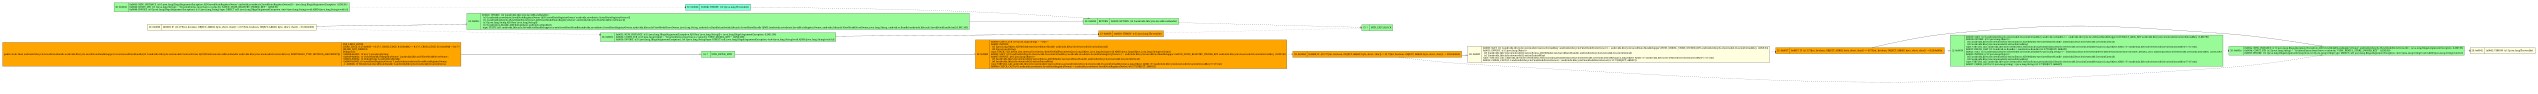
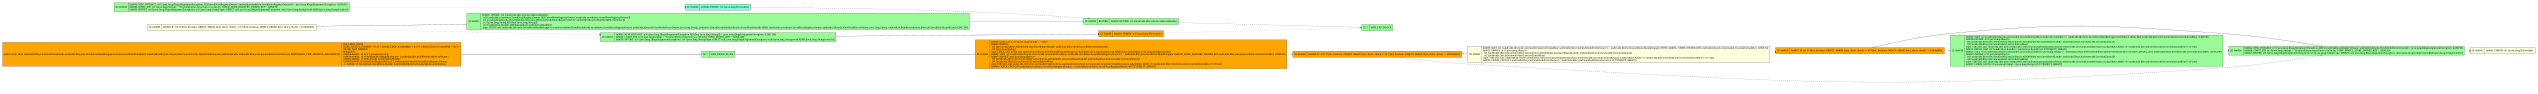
node "16: ?": text "MTH_ENTER_MTH" -> "MTH_ENTER_BLOCK"
edge "19: 0x000d" -> "20: 0x000f": reversed
